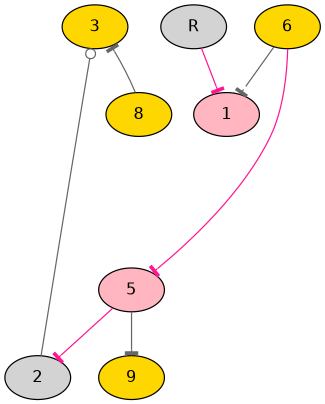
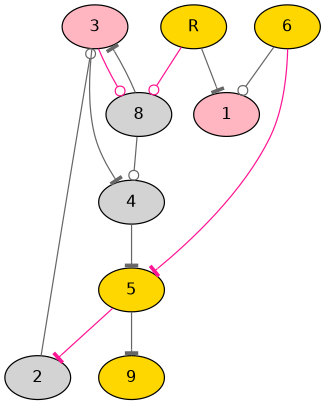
node "3": fillcolor gold -> lightpink
node "R": fillcolor lightgrey -> gold
edge "R" -> "8": added
edge "R" -> "1": color deeppink -> gray40
edge "6" -> "1": arrowhead tee -> odot
edge "3" -> "8": added
node "8": fillcolor gold -> lightgrey
node "4": added
node "5": fillcolor lightpink -> gold
